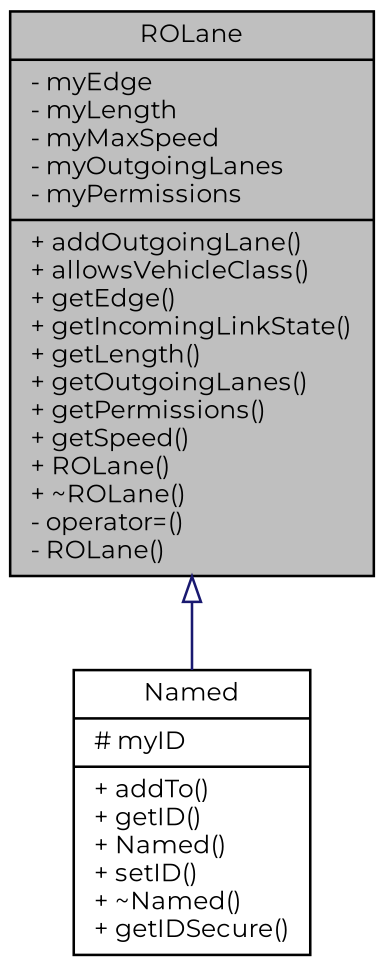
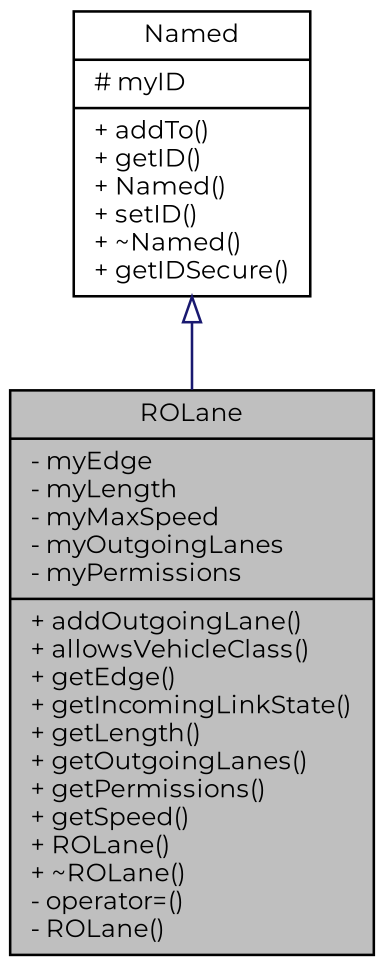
edge "Named" -> "ROLane": reversed
